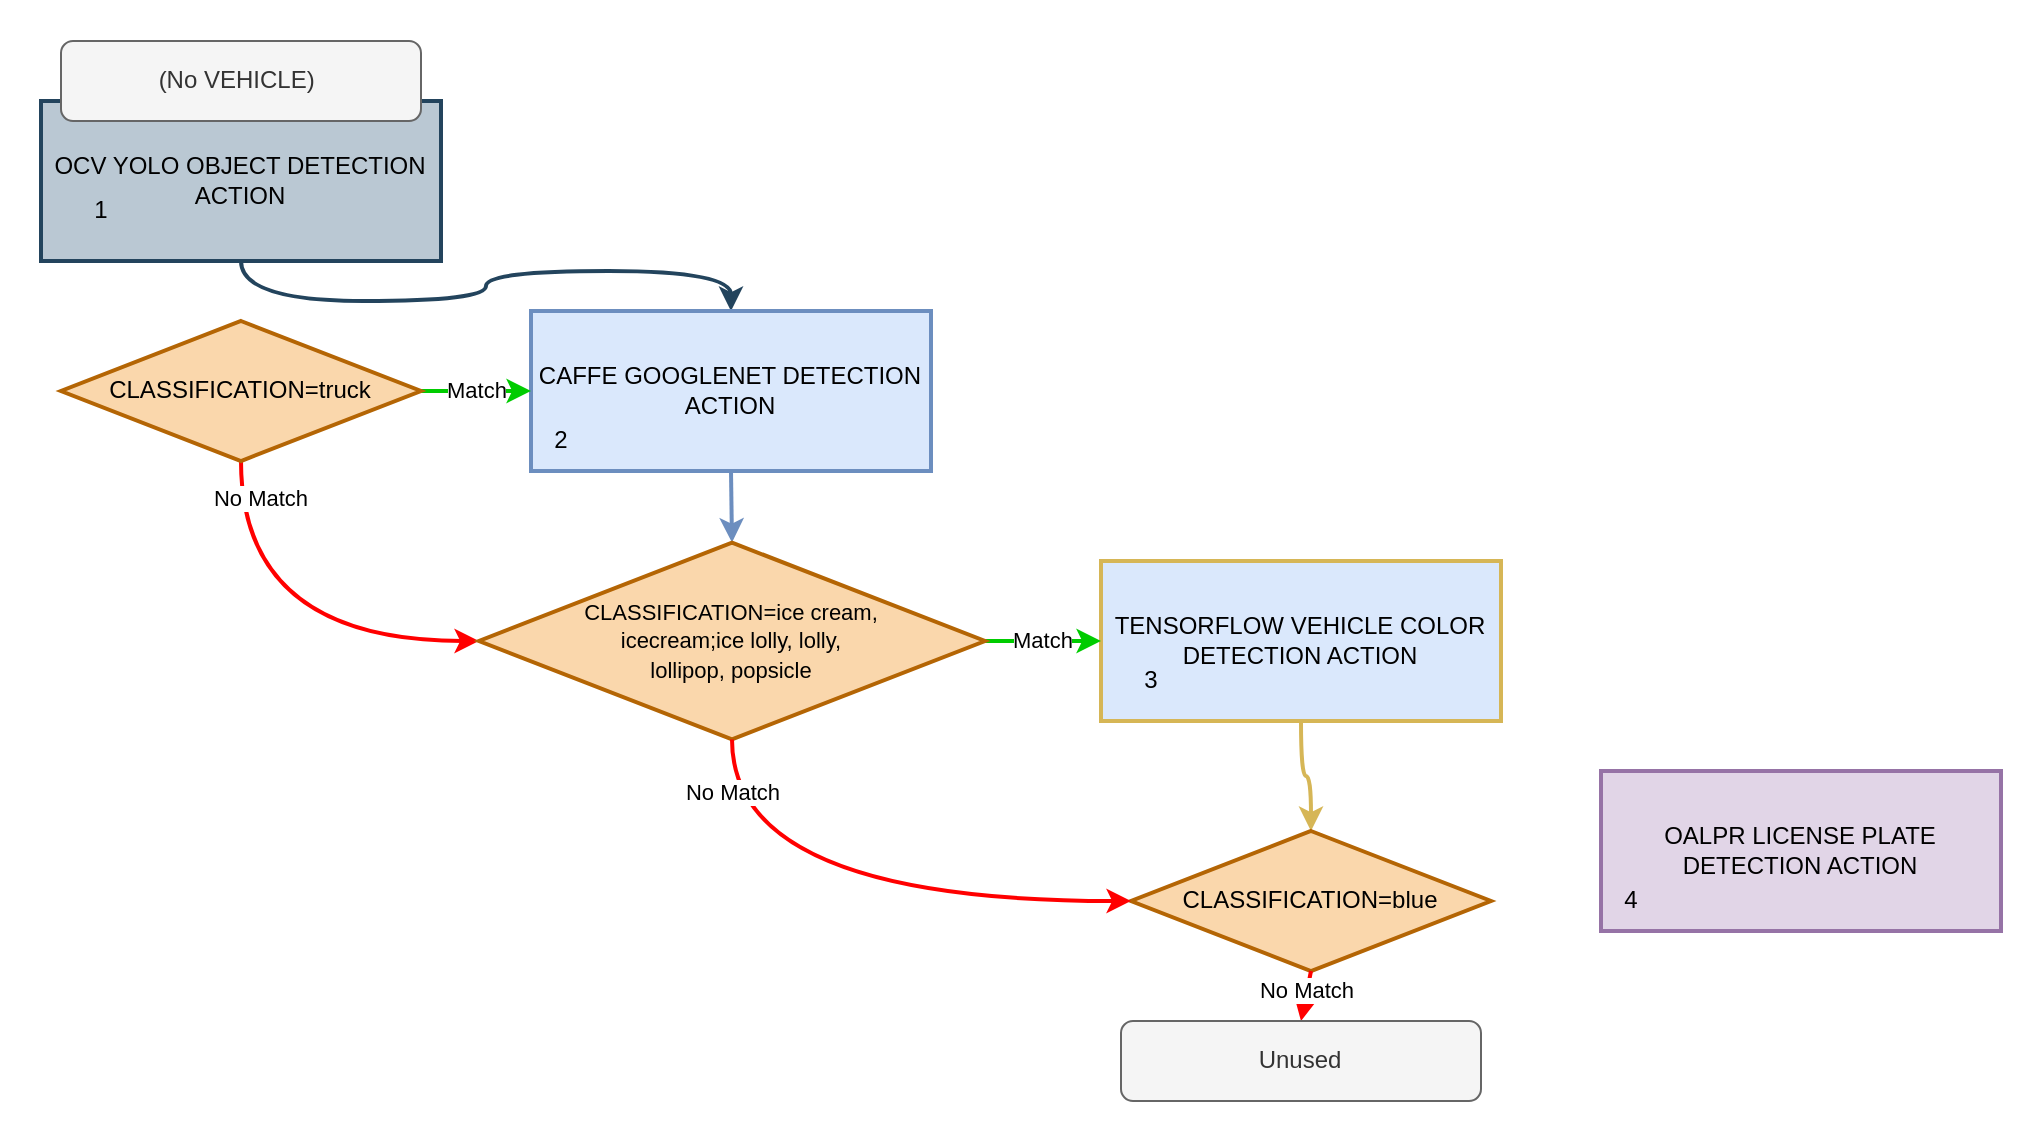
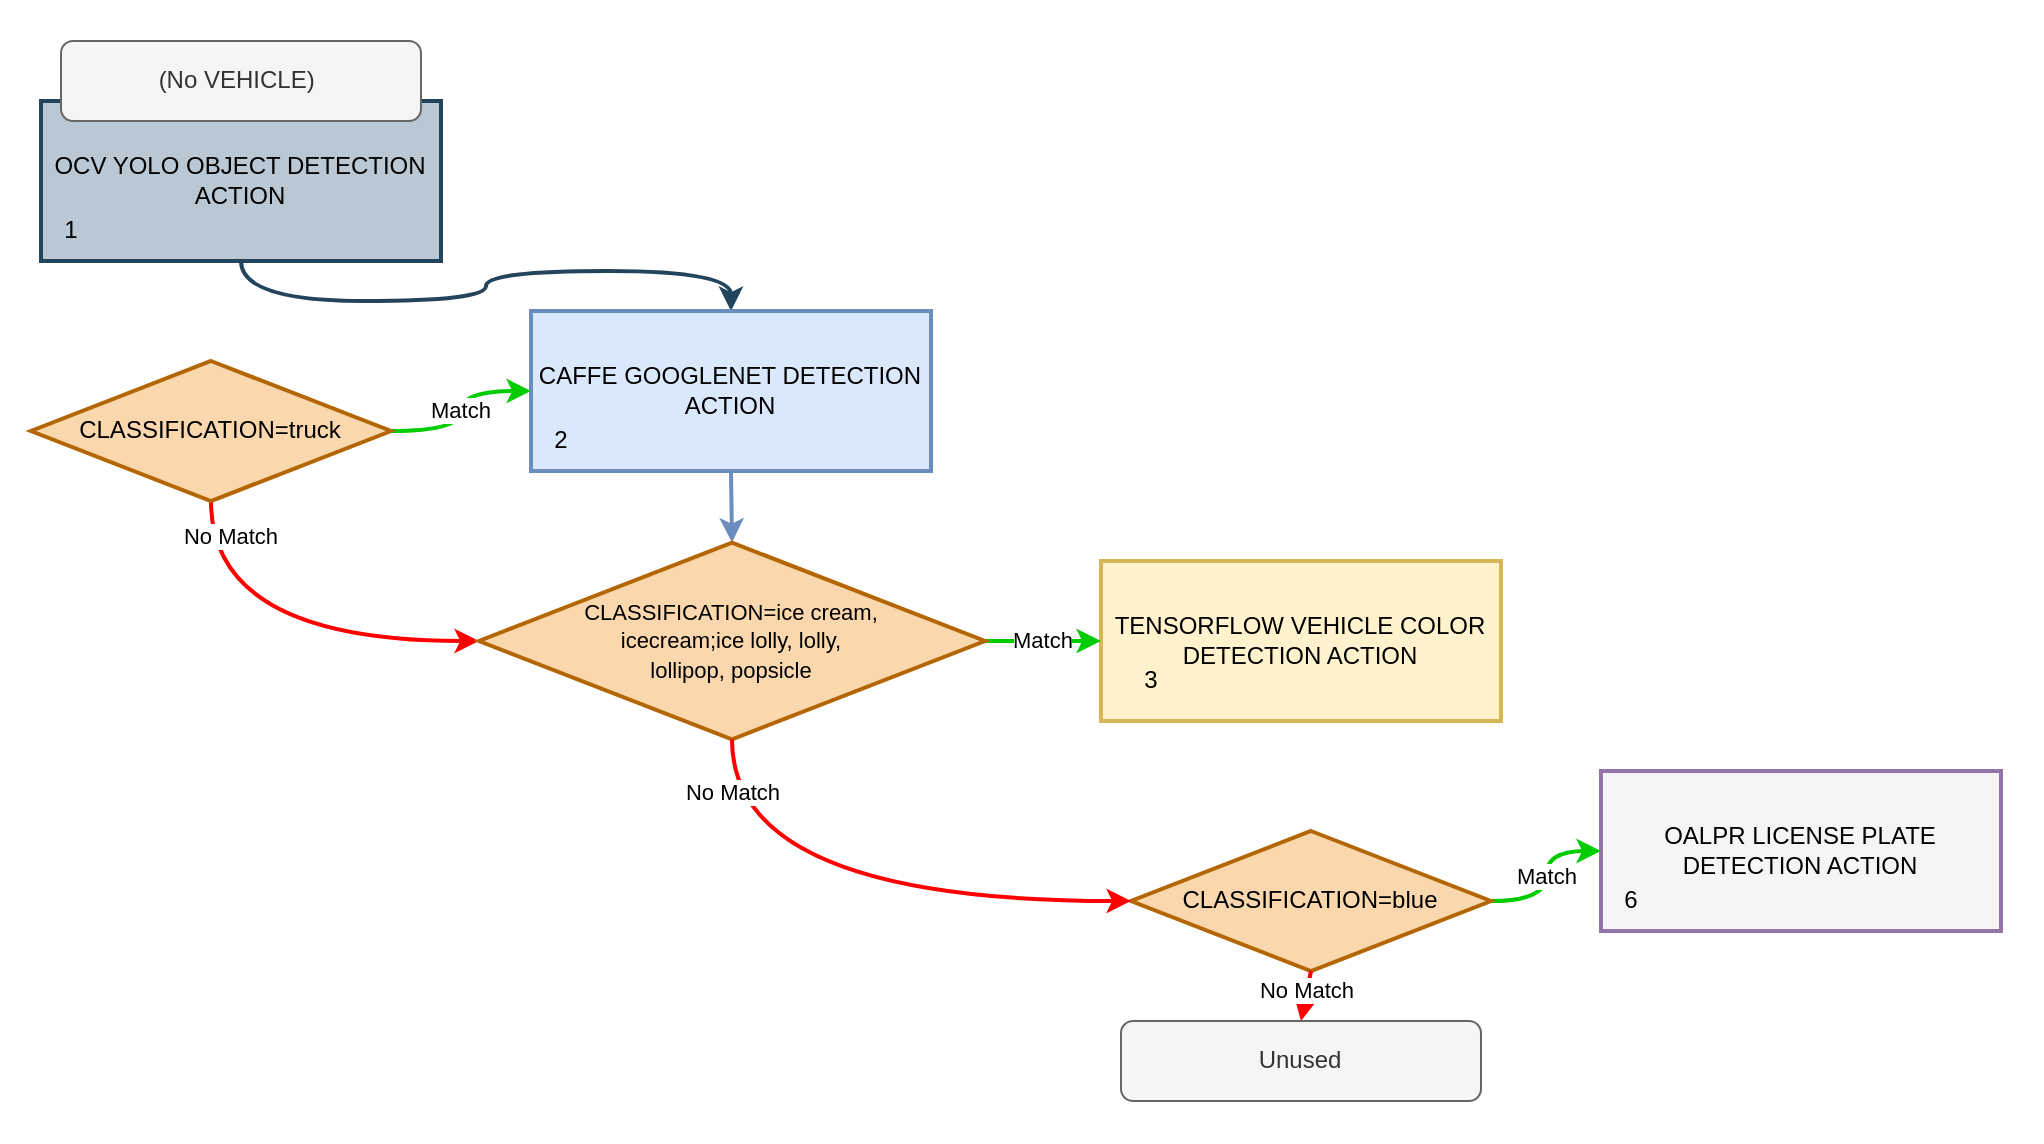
node "1": moved (101, 211) -> (71, 231)
node "CLASSIFICATION=truck": moved (241, 391) -> (211, 431)
node "TENSORFLOW VEHICLE COLOR DETECTION ACTION": fillcolor #dae8fc -> #fff2cc
edge "TENSORFLOW VEHICLE COLOR DETECTION ACTION" -> "CLASSIFICATION=blue": removed
node "OALPR LICENSE PLATE DETECTION ACTION": fillcolor #e1d5e7 -> #f5f5f5
edge "CLASSIFICATION=blue" -> "OALPR LICENSE PLATE DETECTION ACTION": added, label "Match"
node "4": label "4" -> "6"
